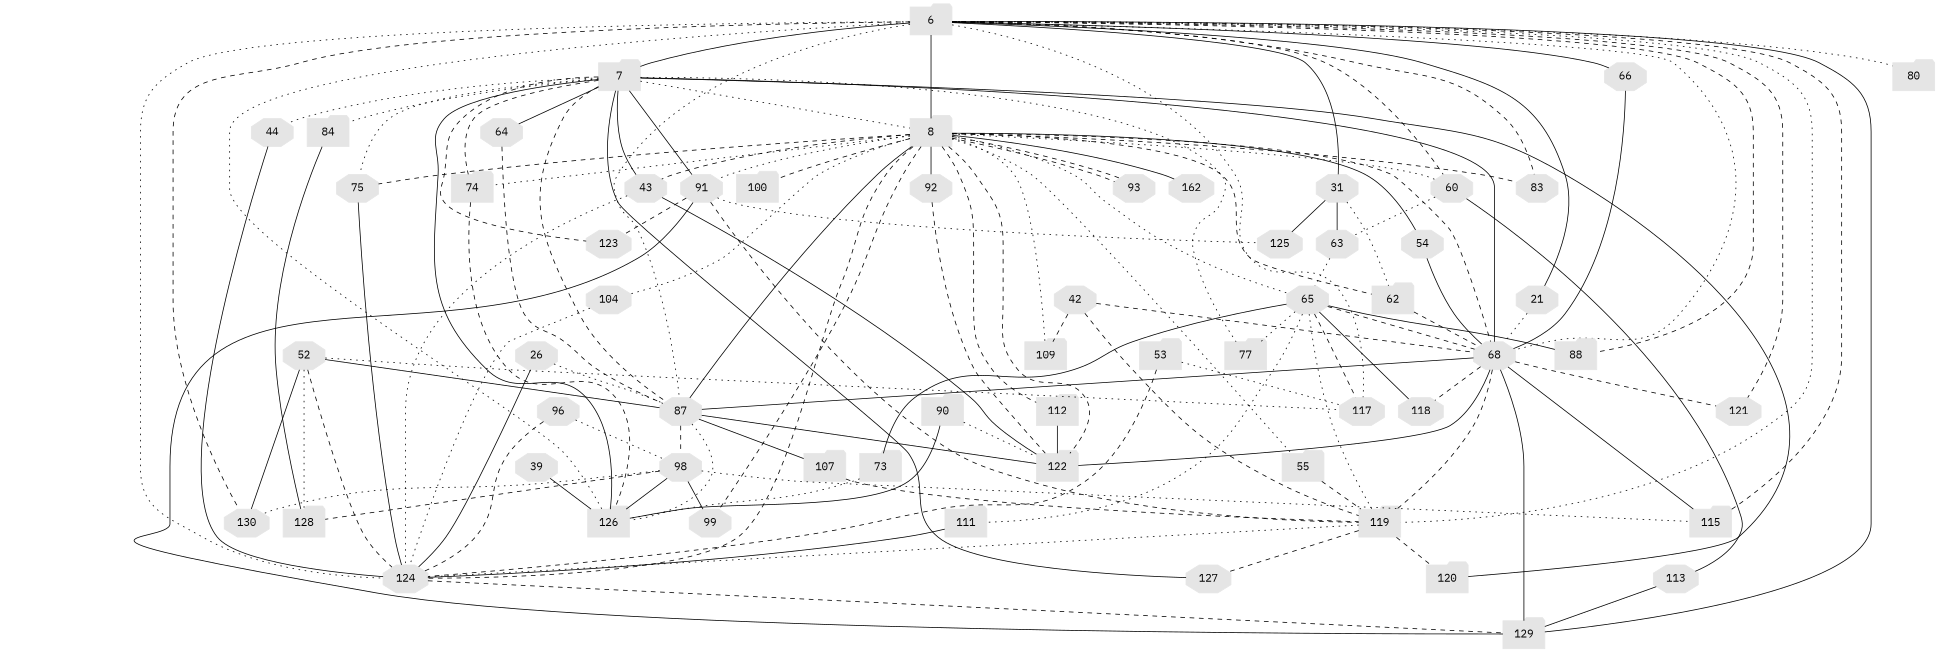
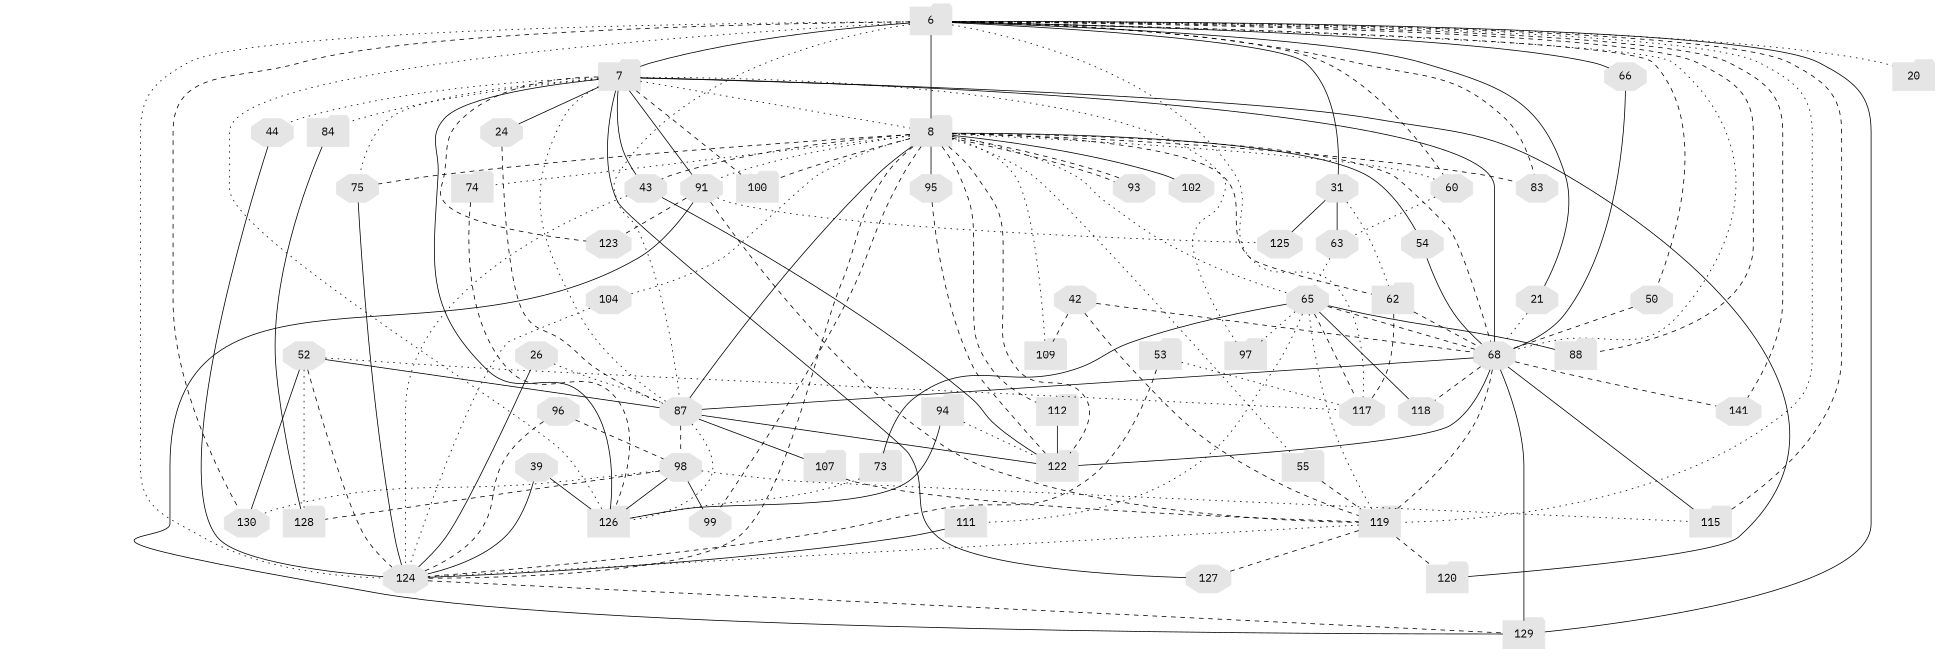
node "80": label "80" -> "20"
edge "7" -- "74": now "7" -- "100"
node "64": label "64" -> "24"
node "92": label "92" -> "95"
node "162": label "162" -> "102"
edge "7" -- "87": style dashed -> dotted
node "50": added
node "77": label "77" -> "97"
edge "62" -- "117": added
node "90": label "90" -> "94"
node "121": label "121" -> "141"
edge "96" -- "98": style dotted -> dashed
edge "39" -- "124": added
node "113": removed
